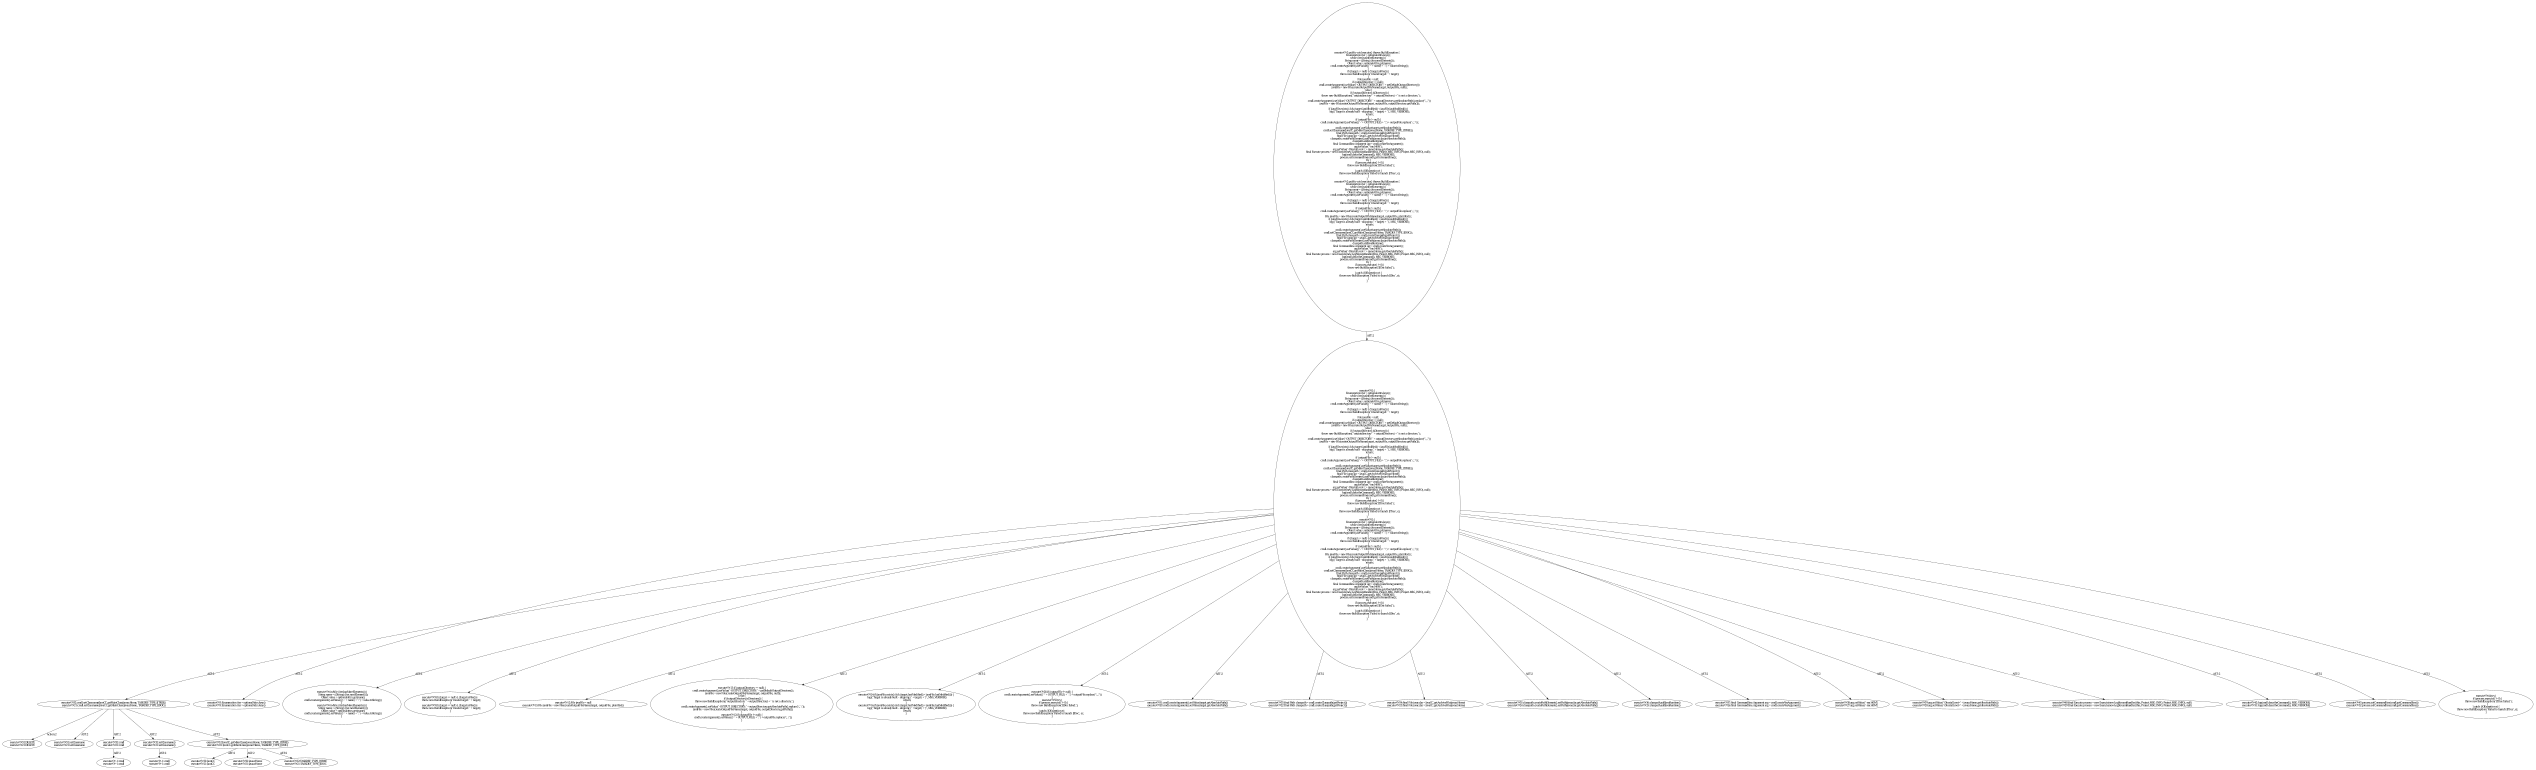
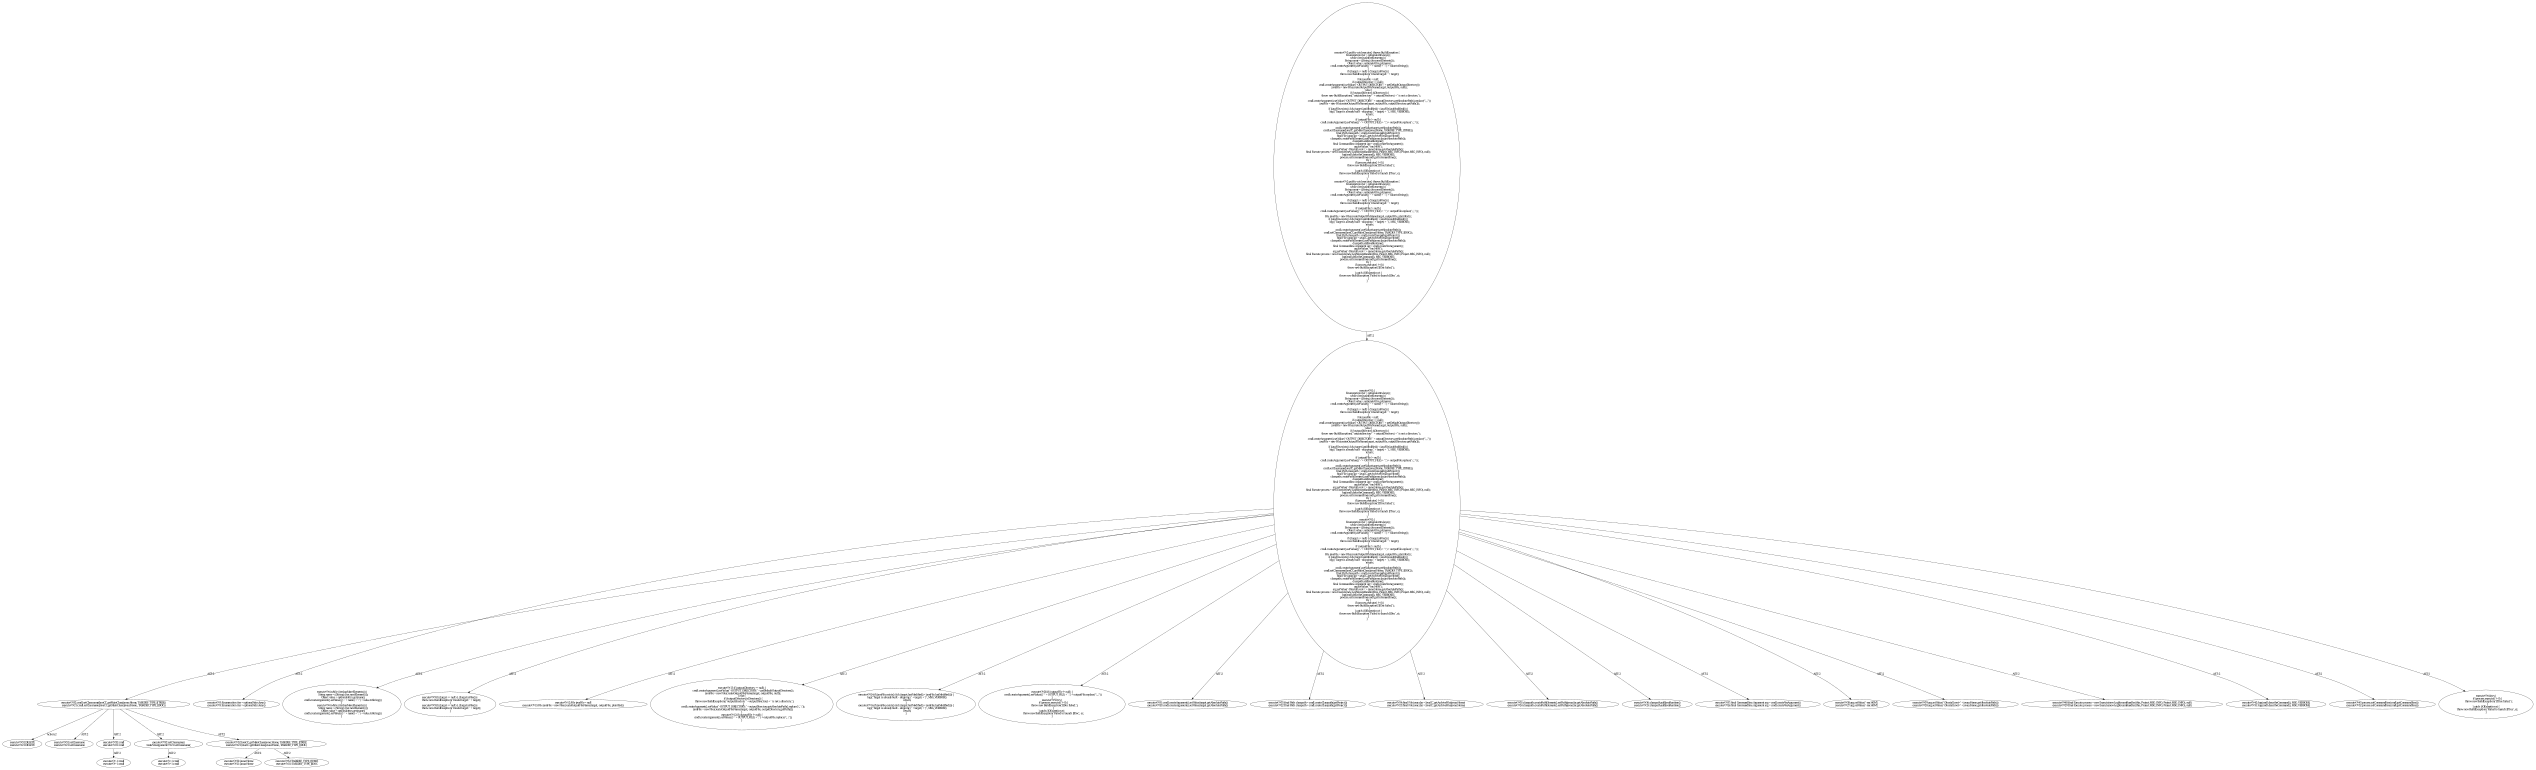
node "execute#?#32:setClassname() execute#?#21:setClassname()": label "execute#?#32:setClassname() execute#?#21:setClassname()" -> "execute#?#32:setClassname() createVmArgument#?#21:setClassname()"
node "execute#?#32:JavaCC execute#?#21:JavaCC": removed
